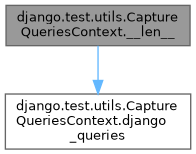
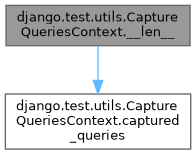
node "django.test.utils.Capture QueriesContext.django _queries": label "django.test.utils.Capture QueriesContext.django _queries" -> "django.test.utils.Capture QueriesContext.captured _queries"
